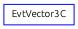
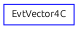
node "EvtVector3C": label "EvtVector3C" -> "EvtVector4C"
